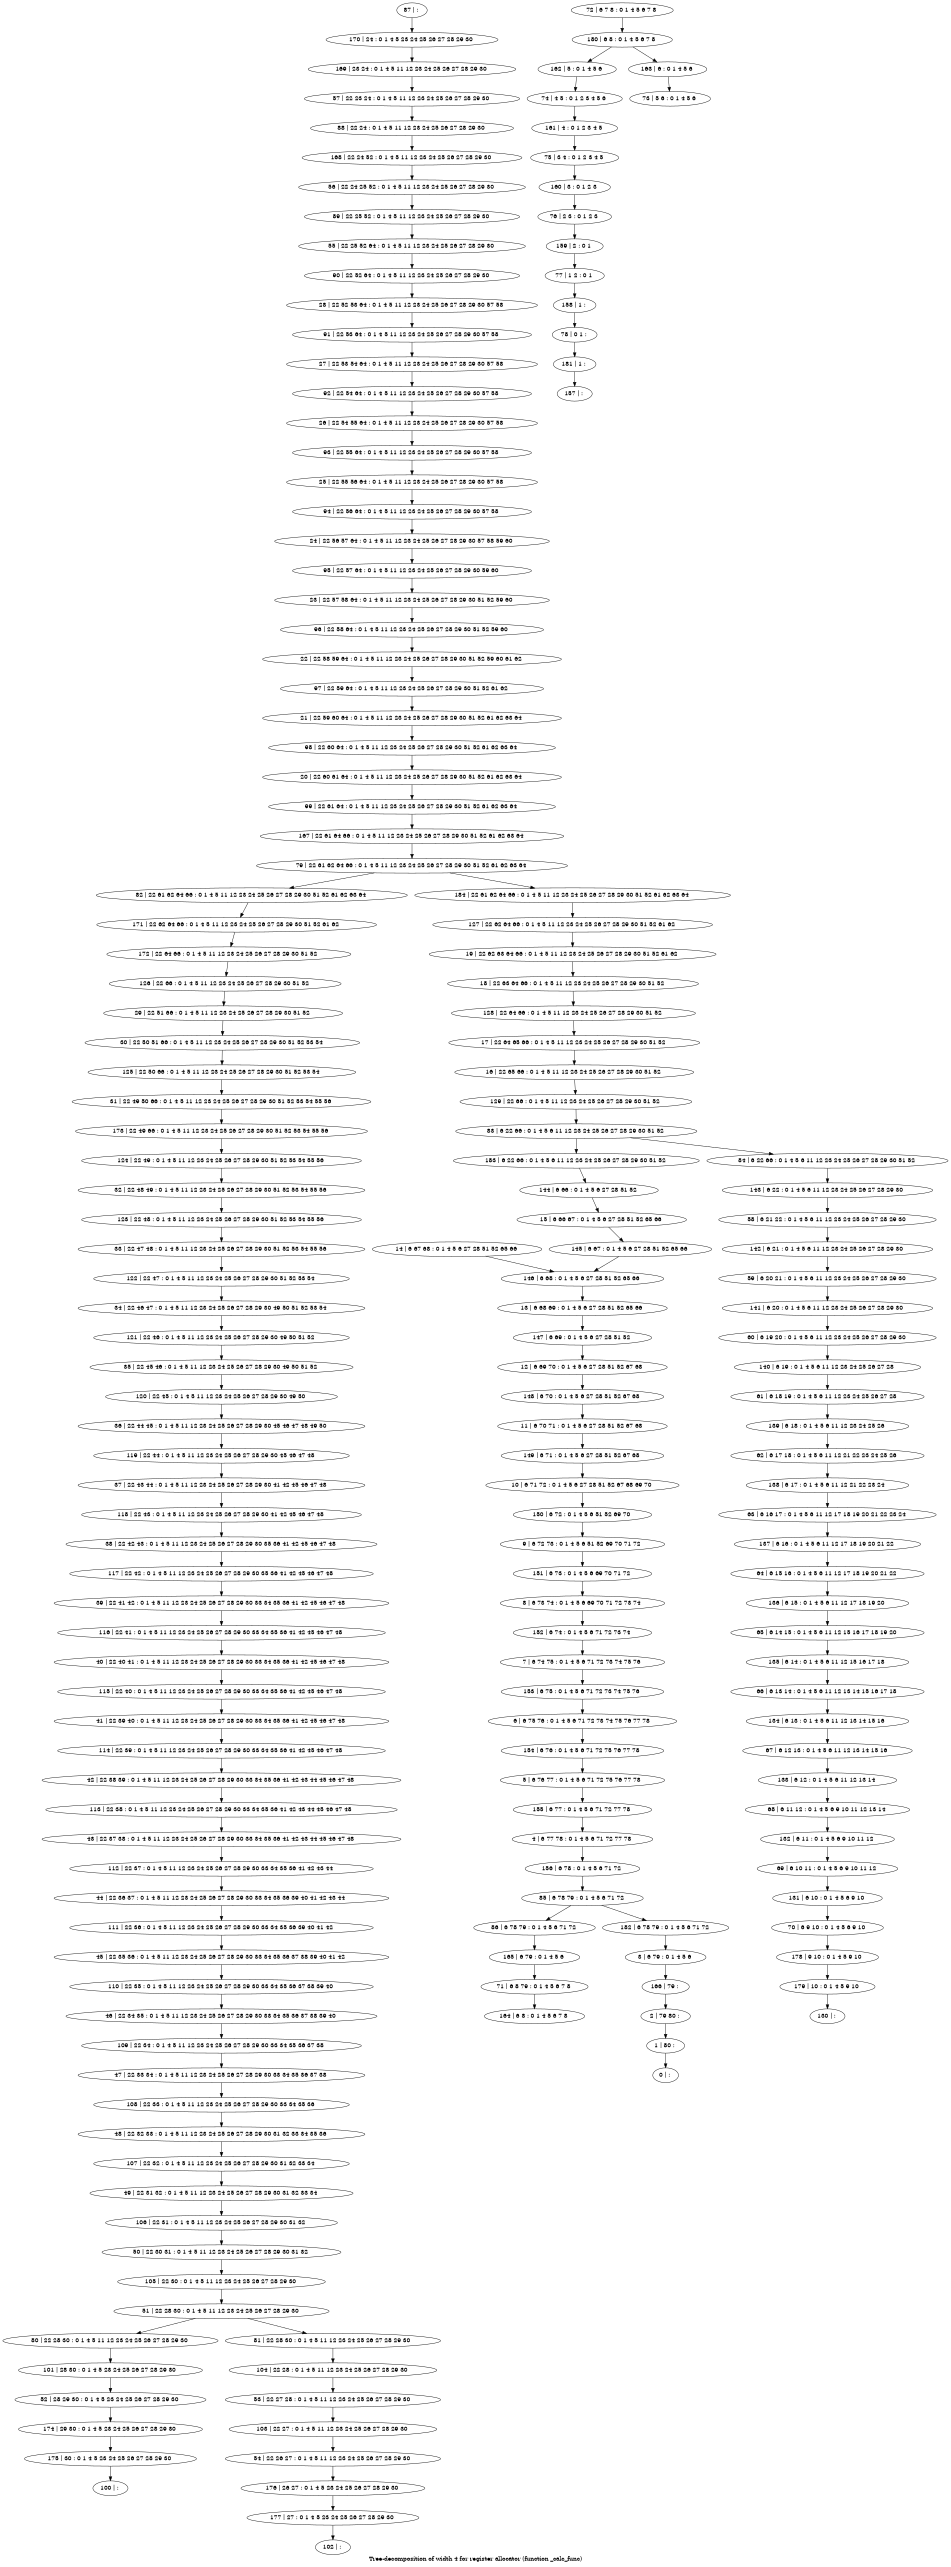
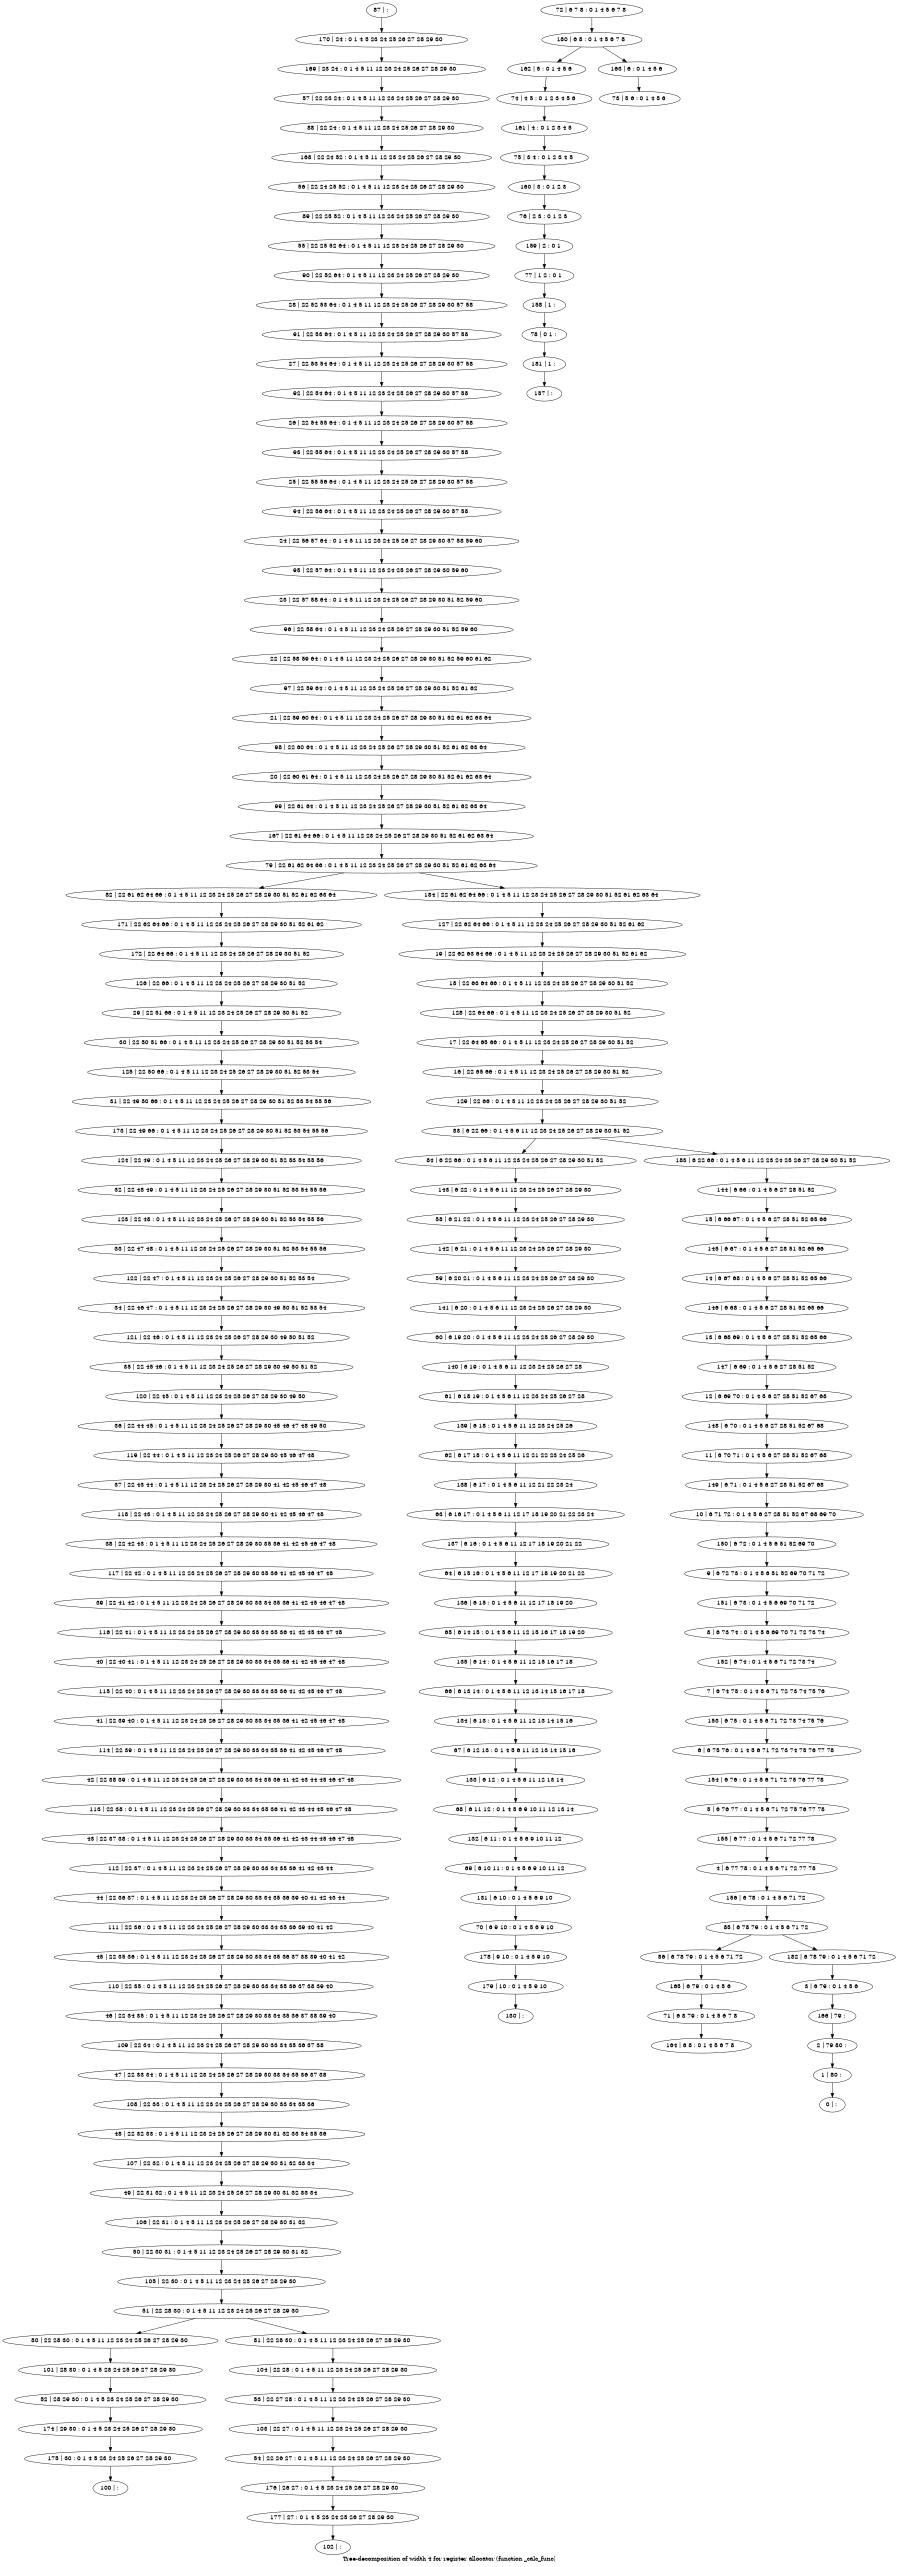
edge "145 | 6 67 : 0 1 4 5 6 27 28 51 52 65 66" -> "146 | 6 68 : 0 1 4 5 6 27 28 51 52 65 66": now "145 | 6 67 : 0 1 4 5 6 27 28 51 52 65 66" -> "14 | 6 67 68 : 0 1 4 5 6 27 28 51 52 65 66"
